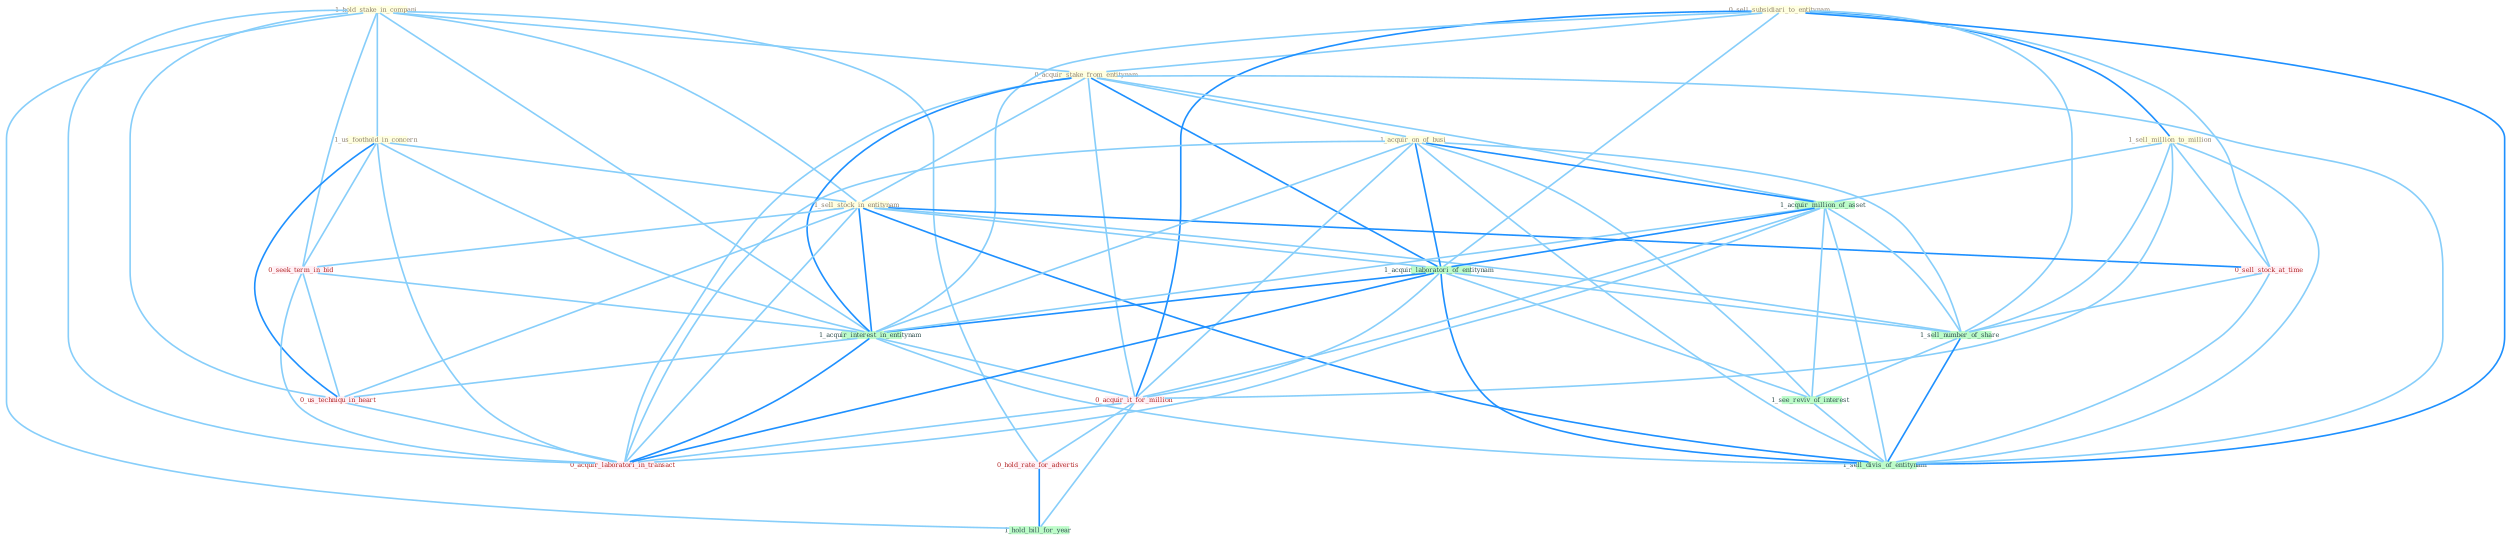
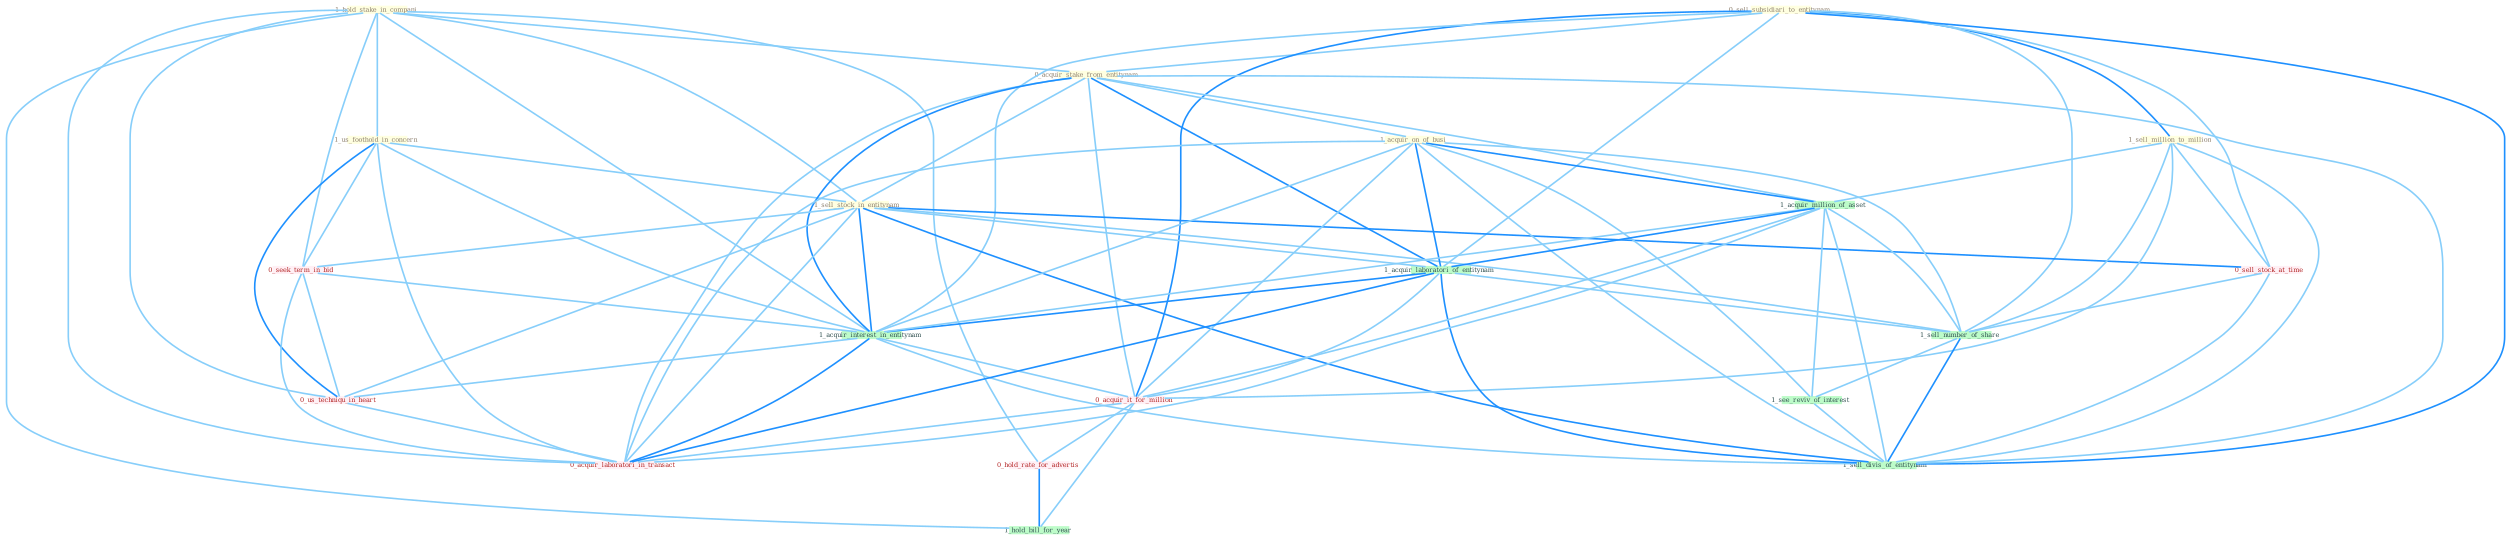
edge "1_acquir_laboratori_of_entitynam" -- "1_see_reviv_of_interest": removed
